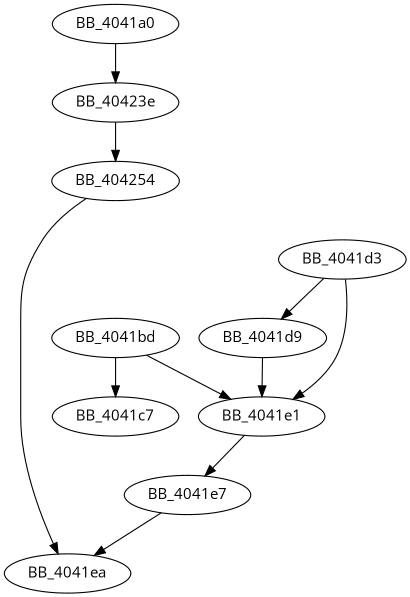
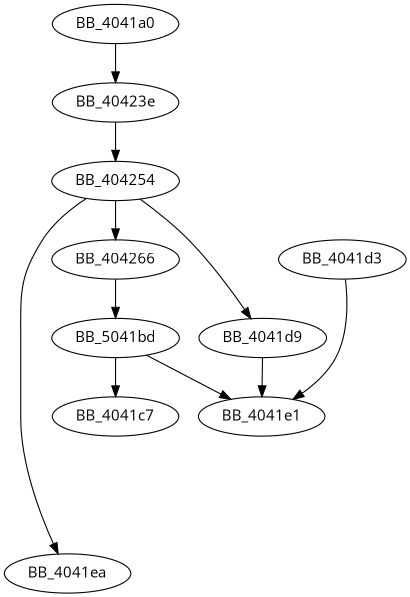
node "BB_404266": added
edge "BB_4041d3" -> "BB_4041d9": now "BB_404254" -> "BB_4041d9"
node "BB_4041bd": label "BB_4041bd" -> "BB_5041bd"
node "BB_4041e7": removed
